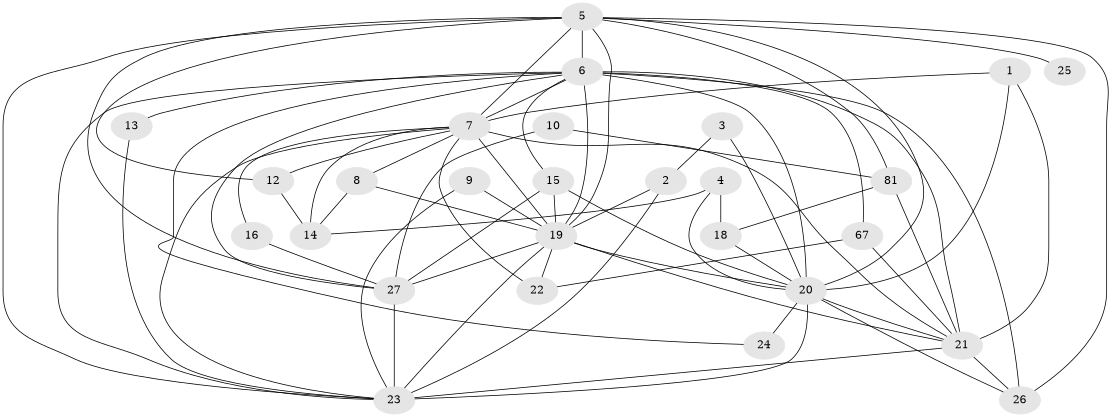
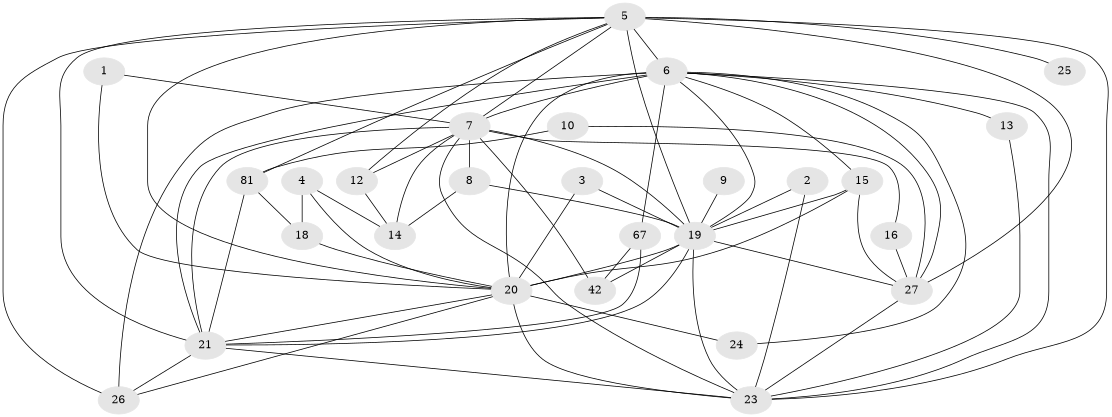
edge "3" -- "2": now "3" -- "19"
edge "1" -- "21": now "5" -- "21"
edge "9" -- "23": removed
node "22": label "22" -> "42"
